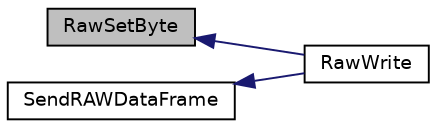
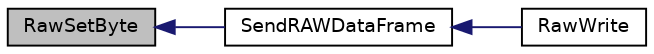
edge "RawWrite" -> "RawSetByte": now "SendRAWDataFrame" -> "RawSetByte"
